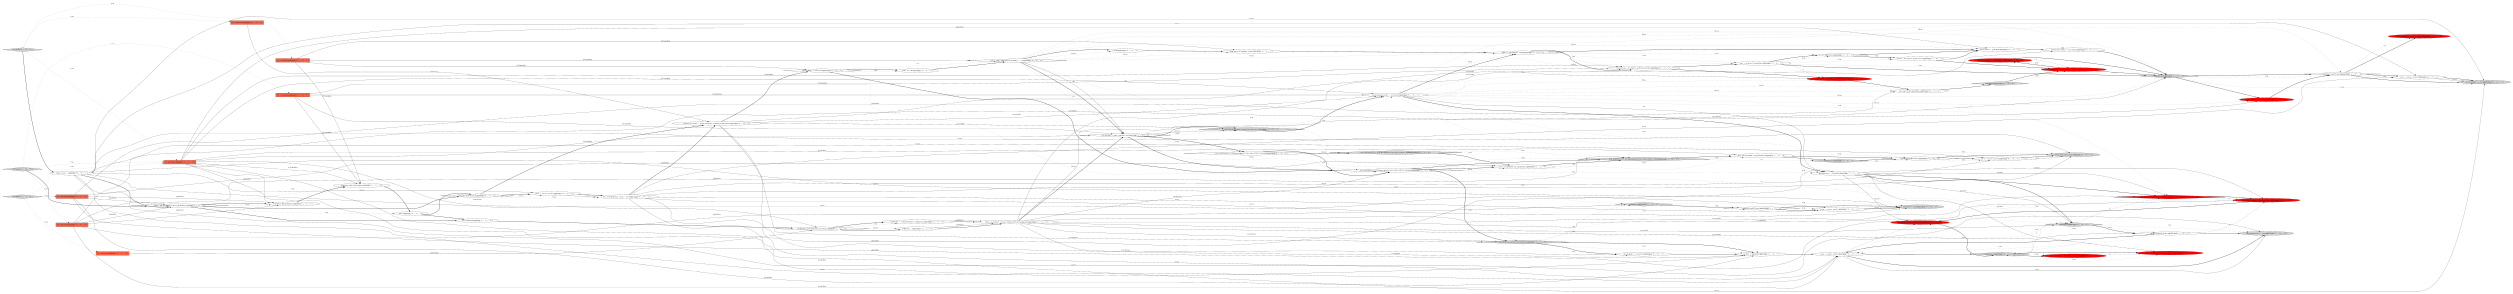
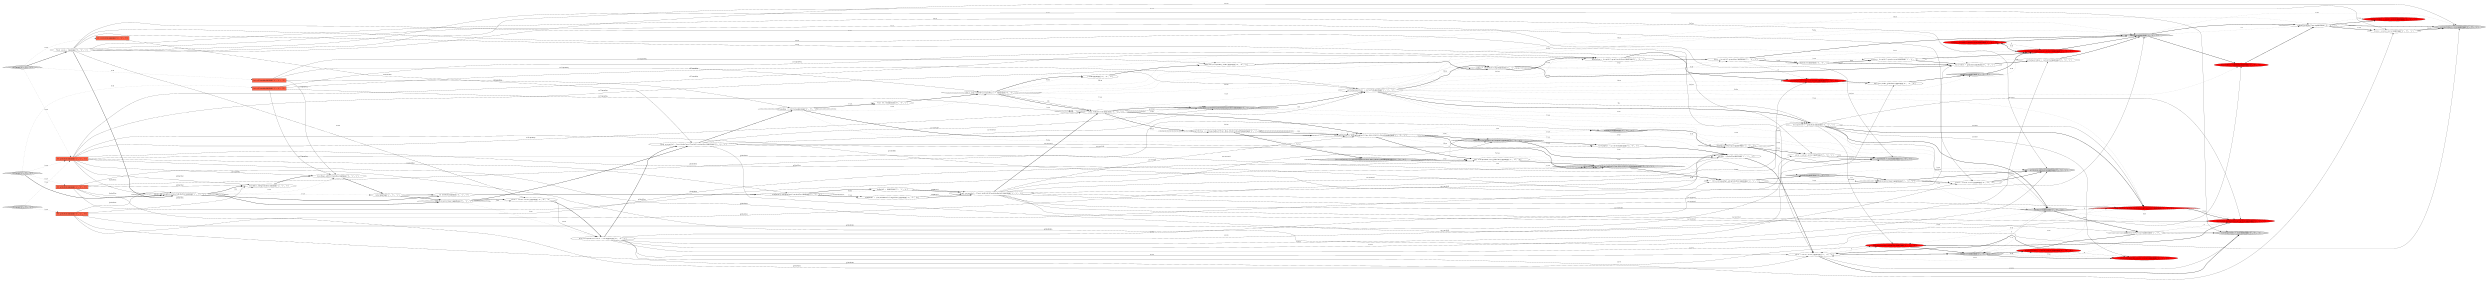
edge "int globalDoc@@@2@@@['1', '1', '1']" -> "boosts && mergeBoost.boost(globalDoc)@@@4@@@['1', '1', '1']": added, label "globalDoc"
node "int contextDoc@@@2@@@['0', '1', '0']": removed
